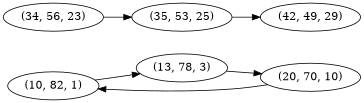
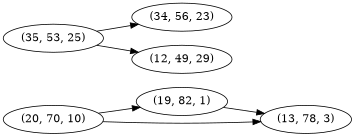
edge "(34, 56, 23)" -> "(35, 53, 25)": reversed
node "(42, 49, 29)": label "(42, 49, 29)" -> "(12, 49, 29)"
edge "(13, 78, 3)" -> "(20, 70, 10)": reversed
node "(10, 82, 1)": label "(10, 82, 1)" -> "(19, 82, 1)"
